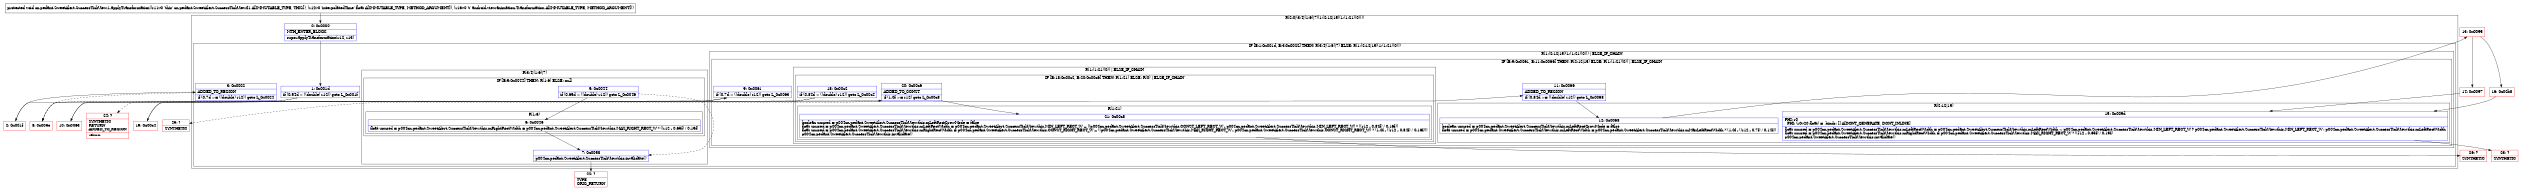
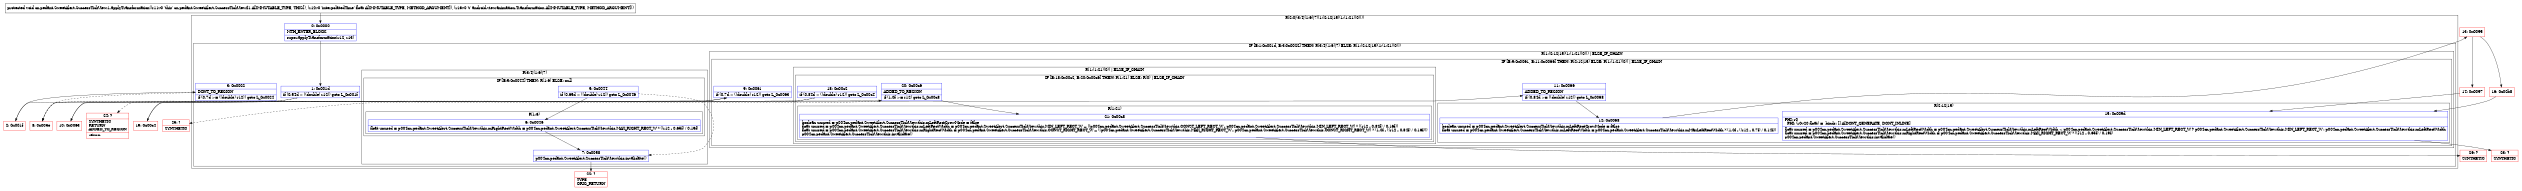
node "3: 0x0022": text "ADDED_TO_REGION" -> "DONT_TO_REGION"
node "20: 0x00c6": text "ADDED_TO_CONST" -> "ADDED_TO_REGION"
